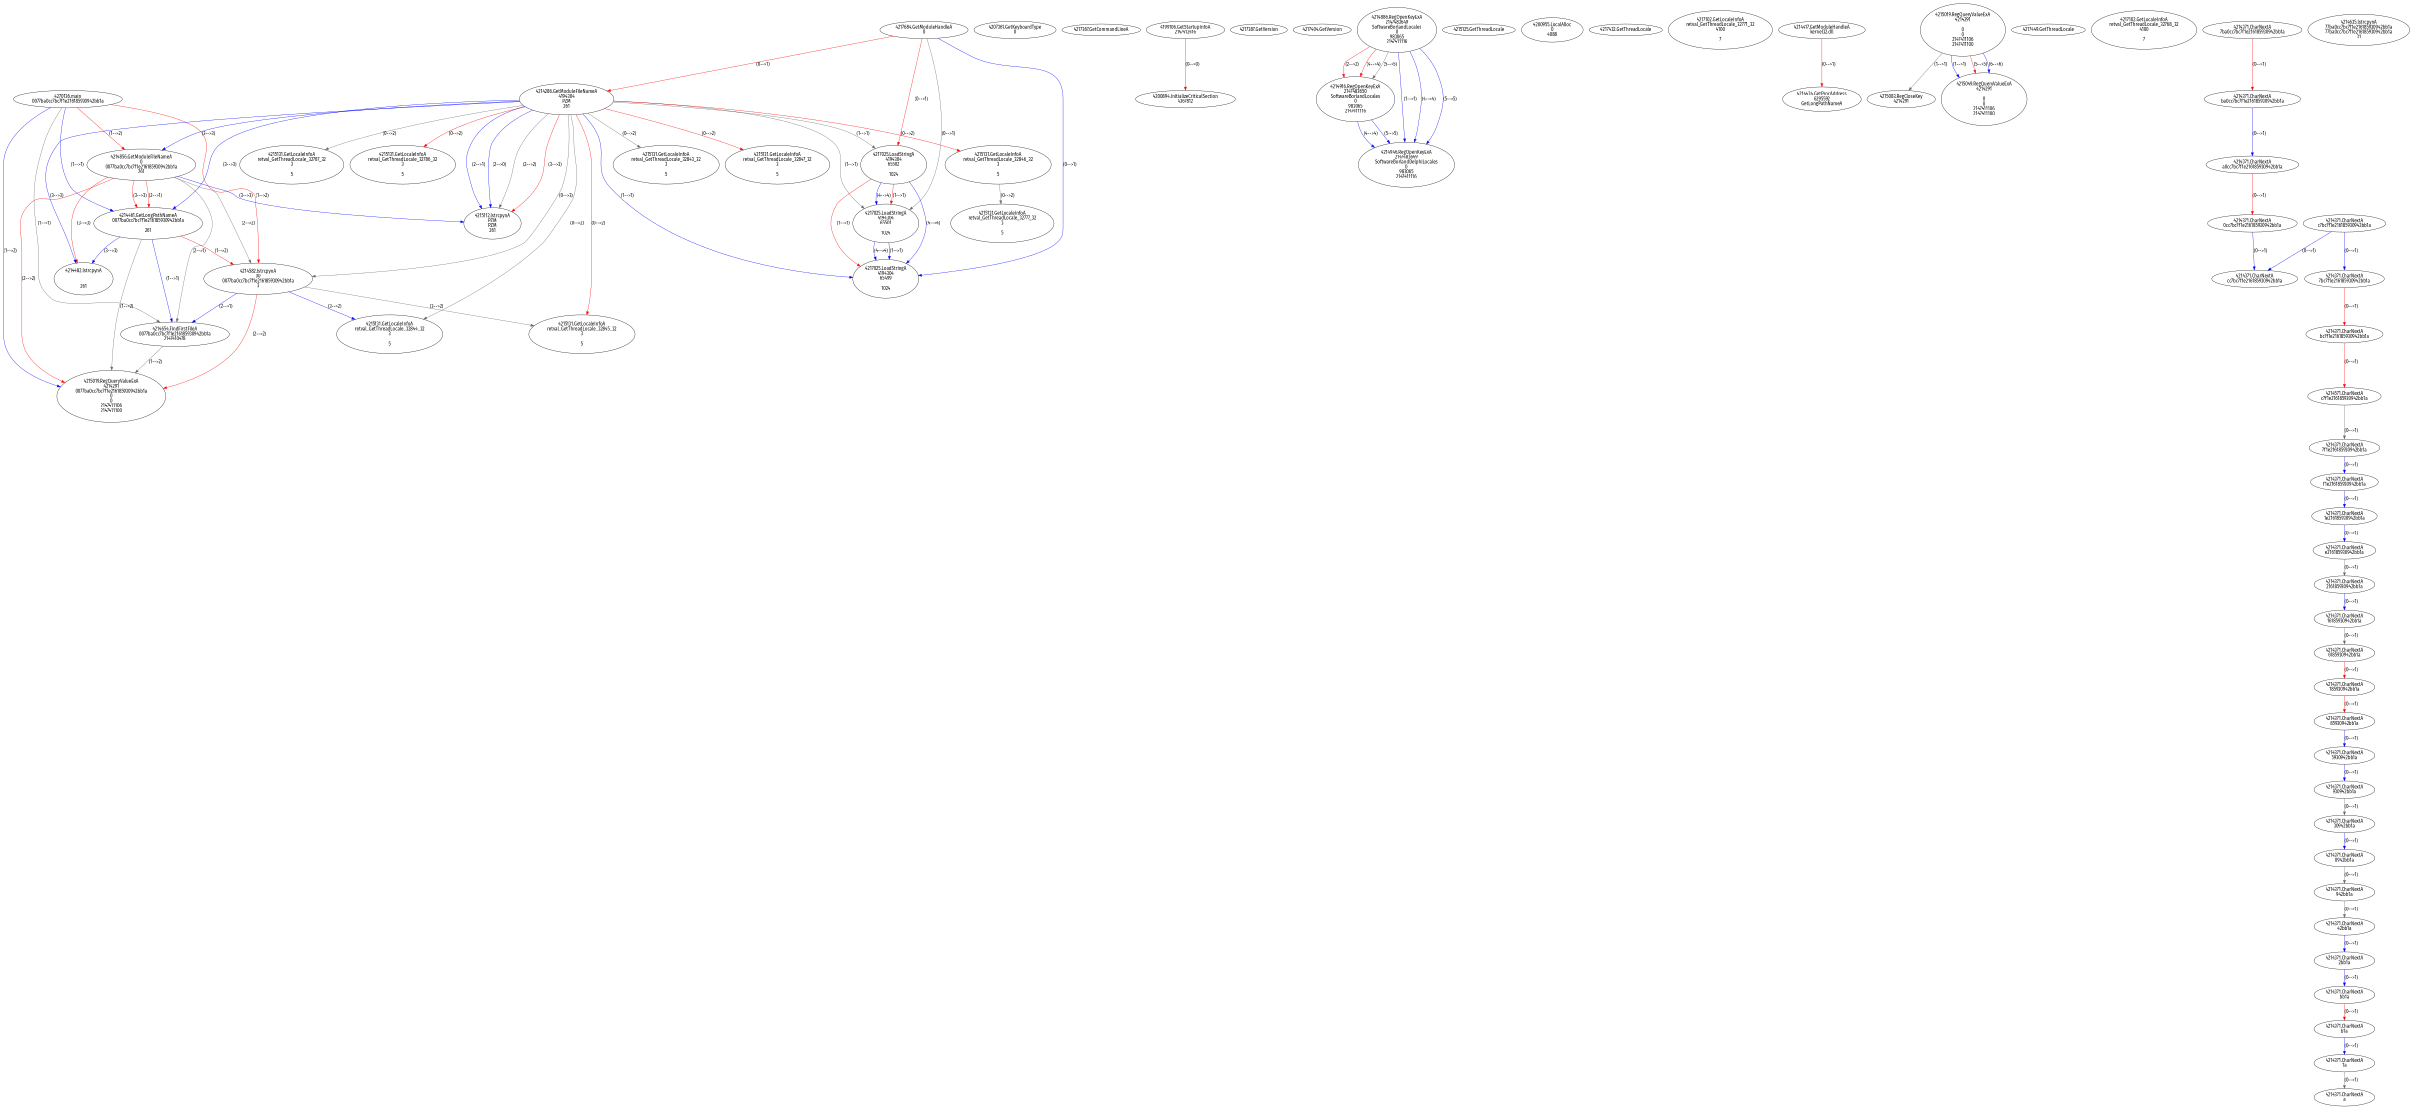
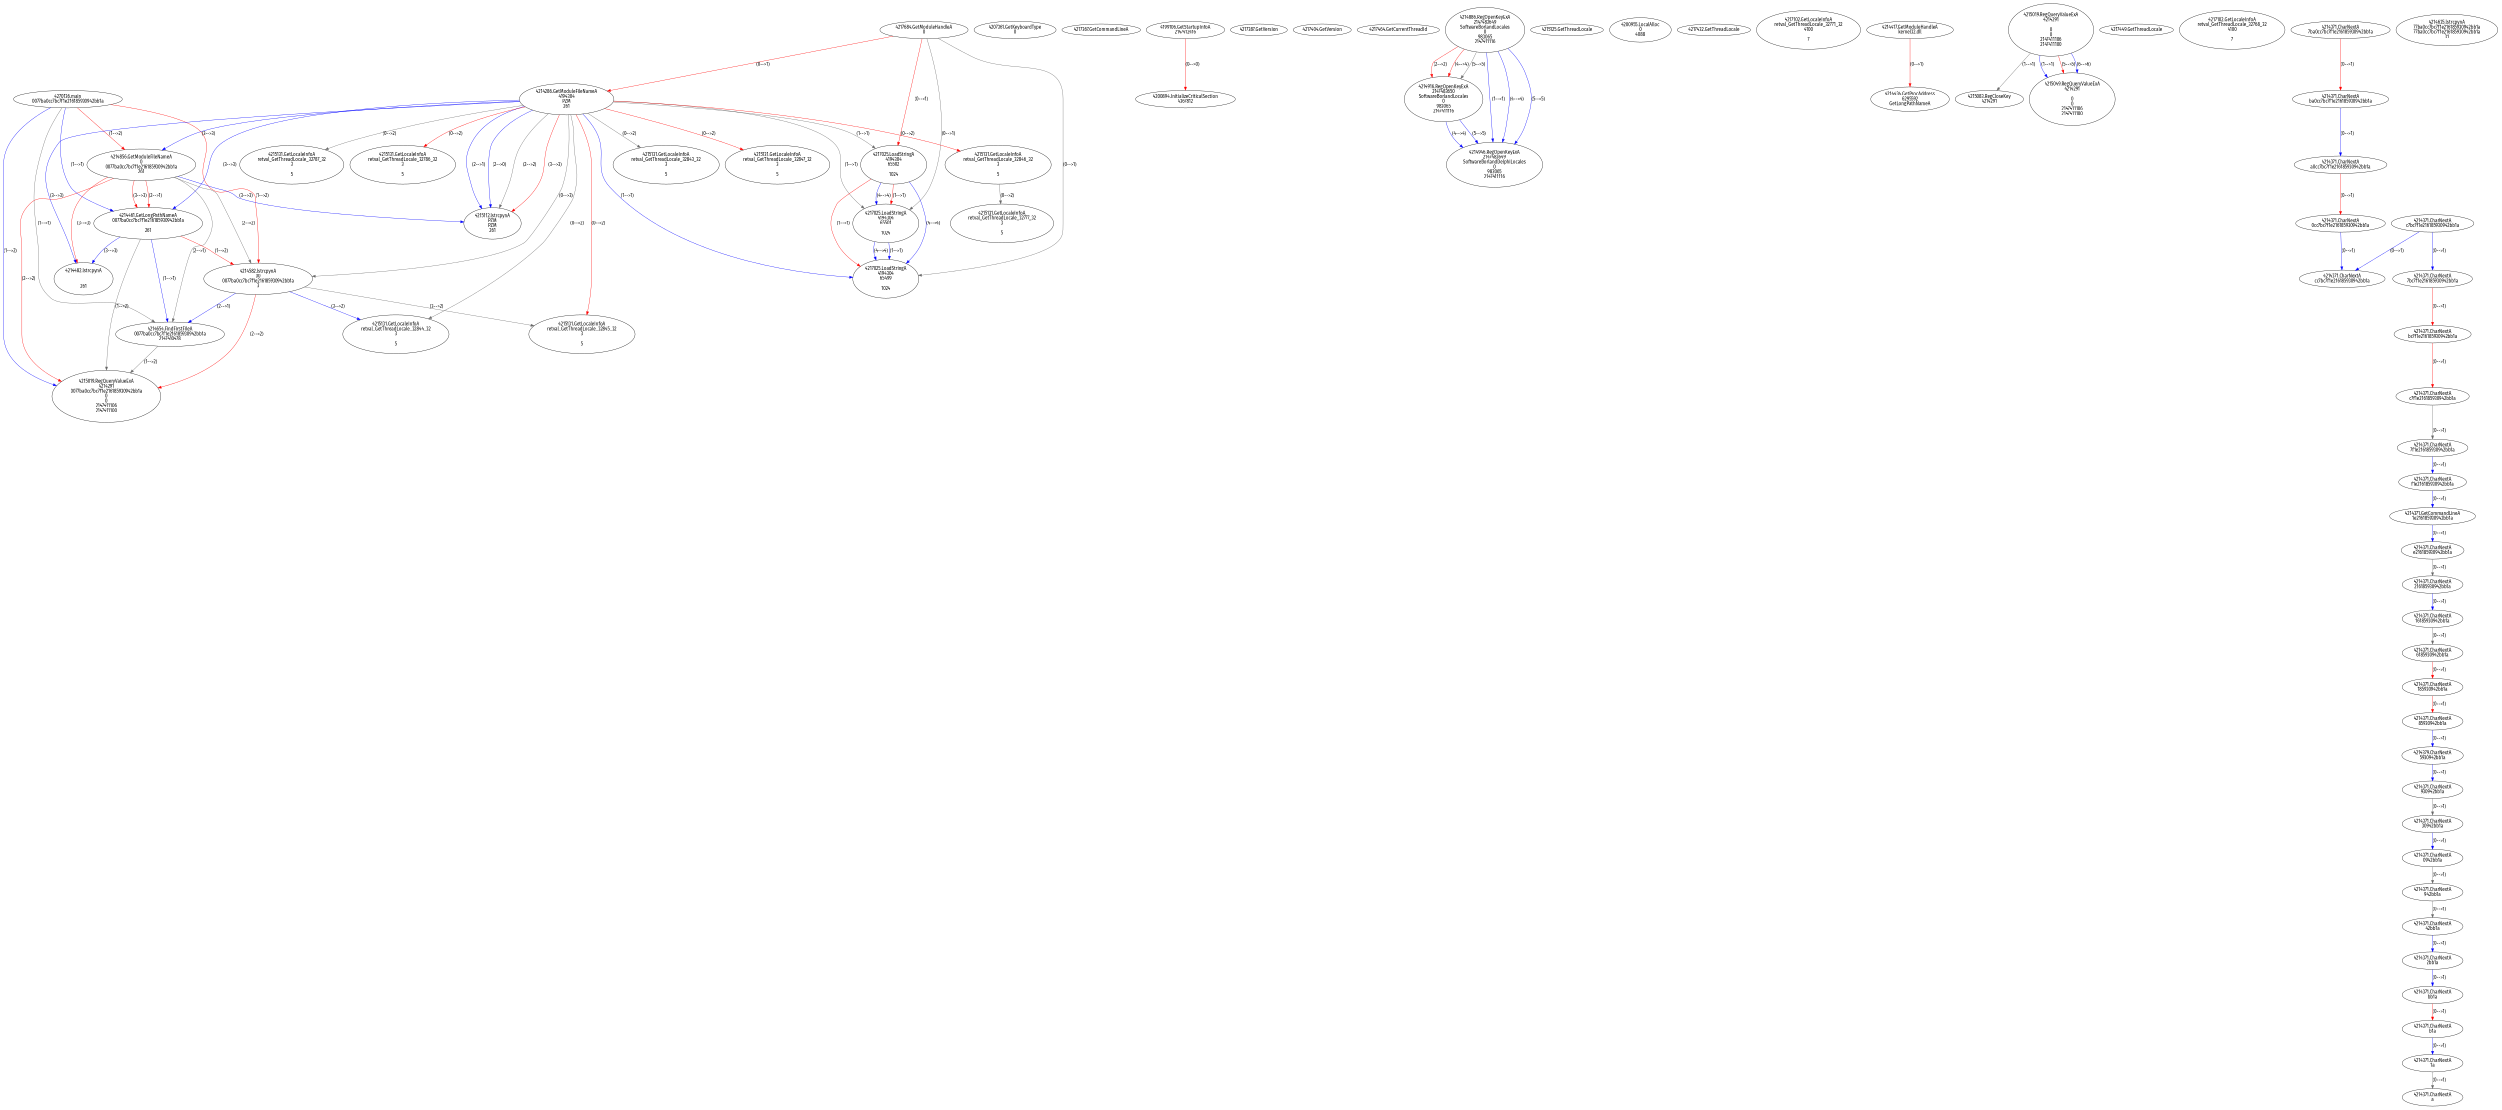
node "4217464.GetCurrentThreadId": added
edge "4217684.GetModuleHandleA 0" -> "4217025.LoadStringA 4194304 65499 1024": color blue -> gray40
node "4214571.CharNextA c7f1e216185930942bb1a": label "4214571.CharNextA c7f1e216185930942bb1a" -> "4214371.CharNextA c7f1e216185930942bb1a"
node "4214371.CharNextA 1e216185930942bb1a": label "4214371.CharNextA 1e216185930942bb1a" -> "4214371.GetCommandLineA 1e216185930942bb1a"
node "4214371.CharNextA 5930942bb1a": label "4214371.CharNextA 5930942bb1a" -> "4214379.CharNextA 5930942bb1a"
